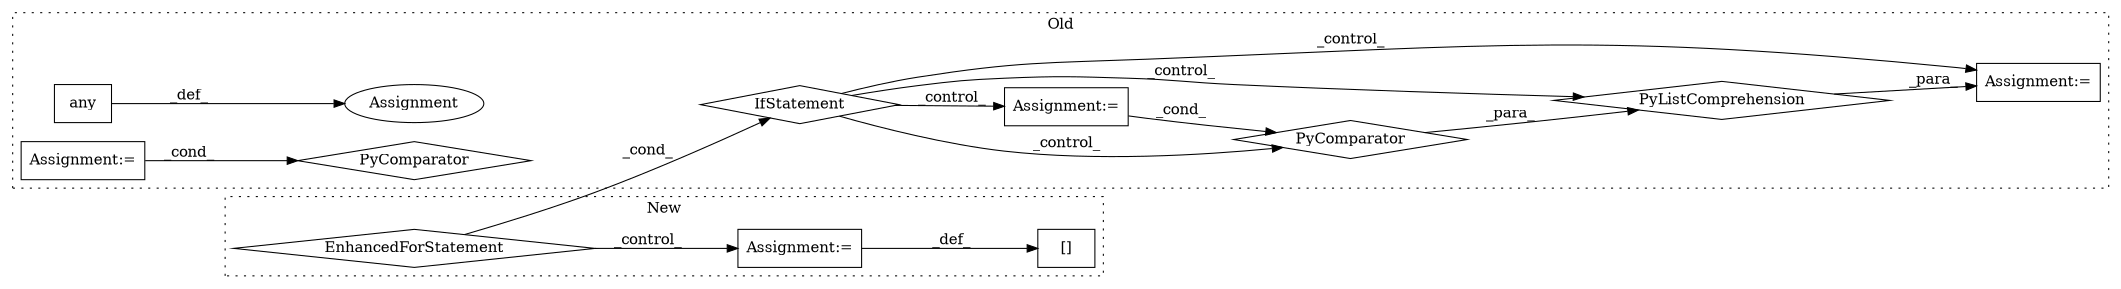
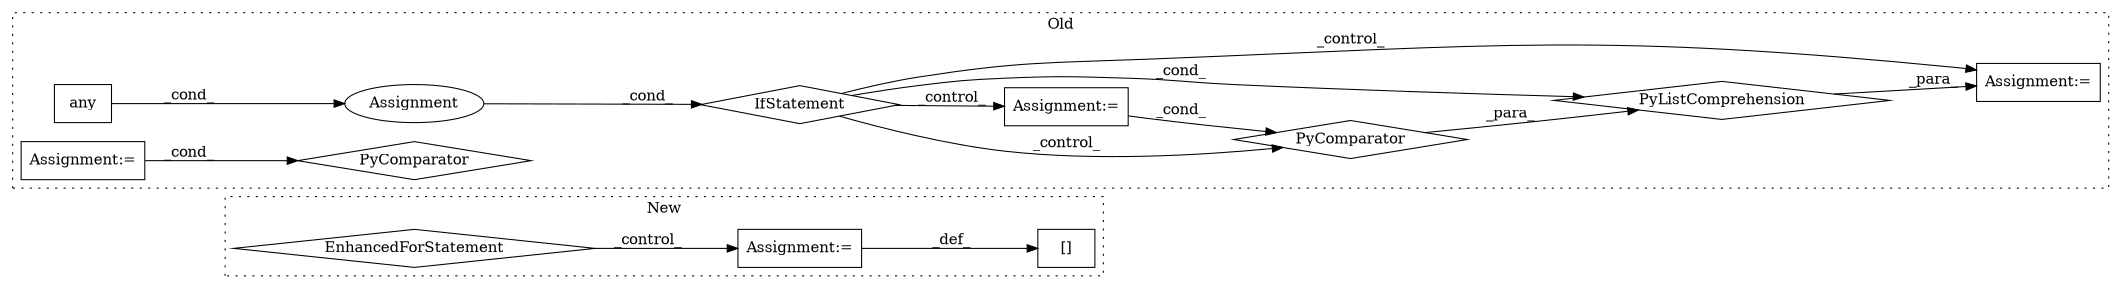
edge "IfStatement" -> "PyListComprehension": label "_control_" -> "_cond_"
edge "any" -> "Assignment": label "_def_" -> "_cond_"
edge "EnhancedForStatement" -> "IfStatement": now "Assignment" -> "IfStatement"
